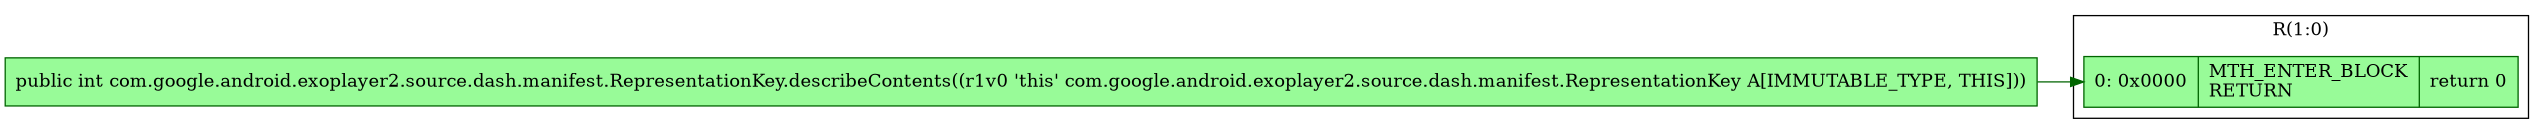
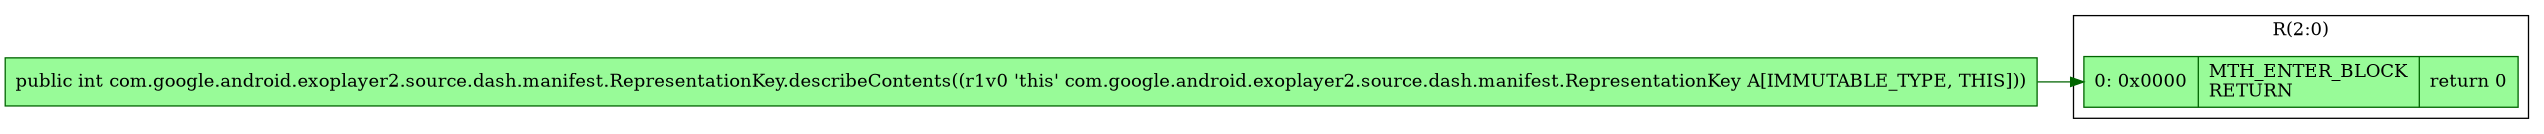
cluster "R(1:0)": label "R(1:0)" -> "R(2:0)"
